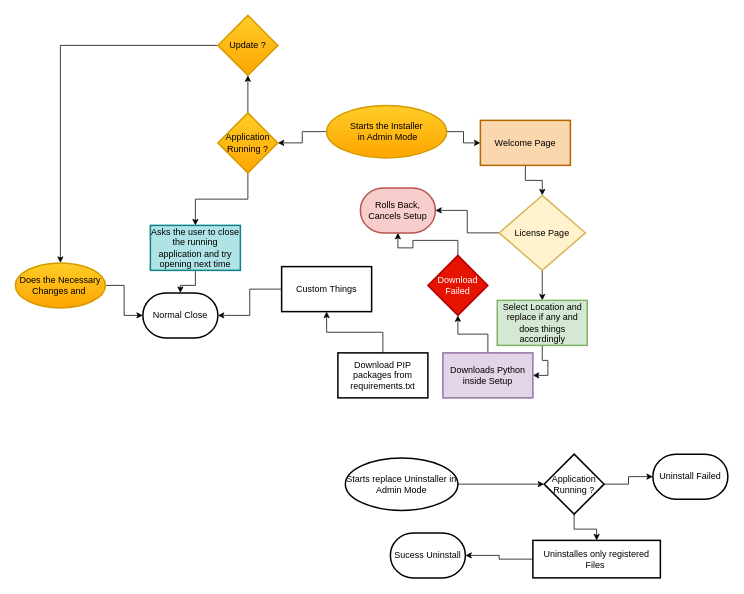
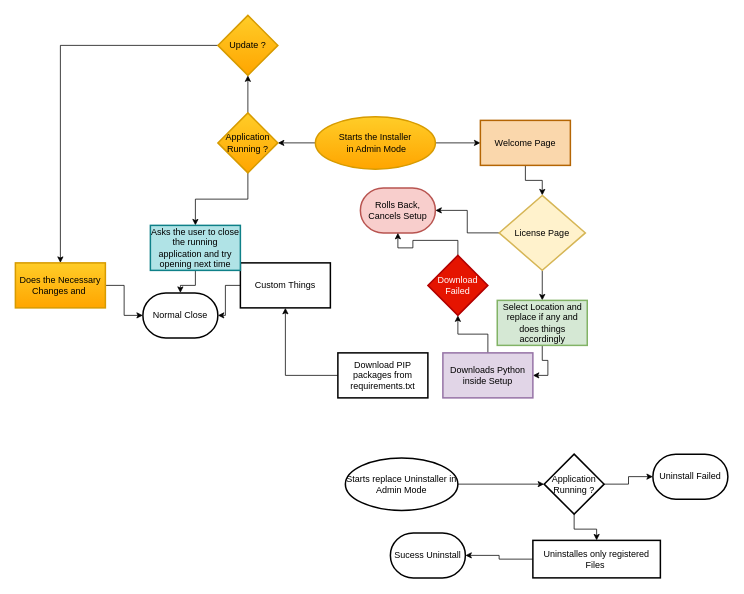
node "Starts the Installer in Admin Mode": moved (387, 132) -> (375, 143)
node "Does the Necessary Changes and": shape ellipse -> rectangle
node "Custom Things": moved (327, 289) -> (285, 285)
